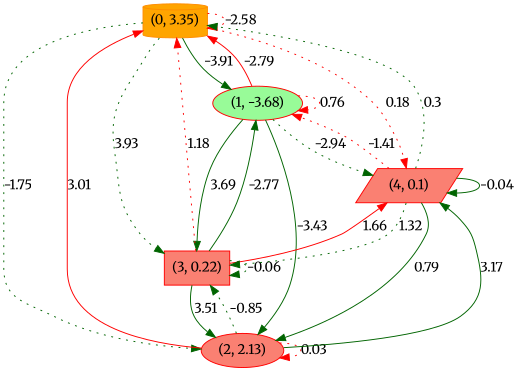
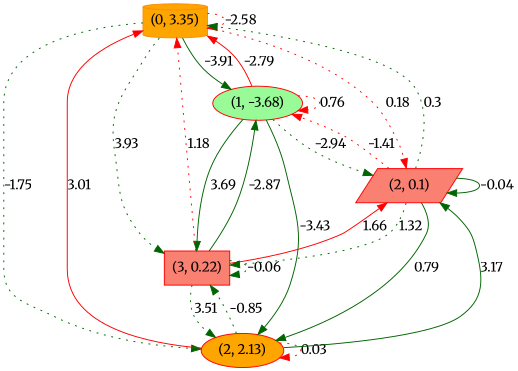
edge "(3, 0.22)" -> "(1, -3.68)": label "-2.77" -> "-2.87"
node "(4, 0.1)": label "(4, 0.1)" -> "(2, 0.1)"
edge "(3, 0.22)" -> "(2, 2.13)": style solid -> dotted
node "(2, 2.13)": fillcolor salmon -> orange
